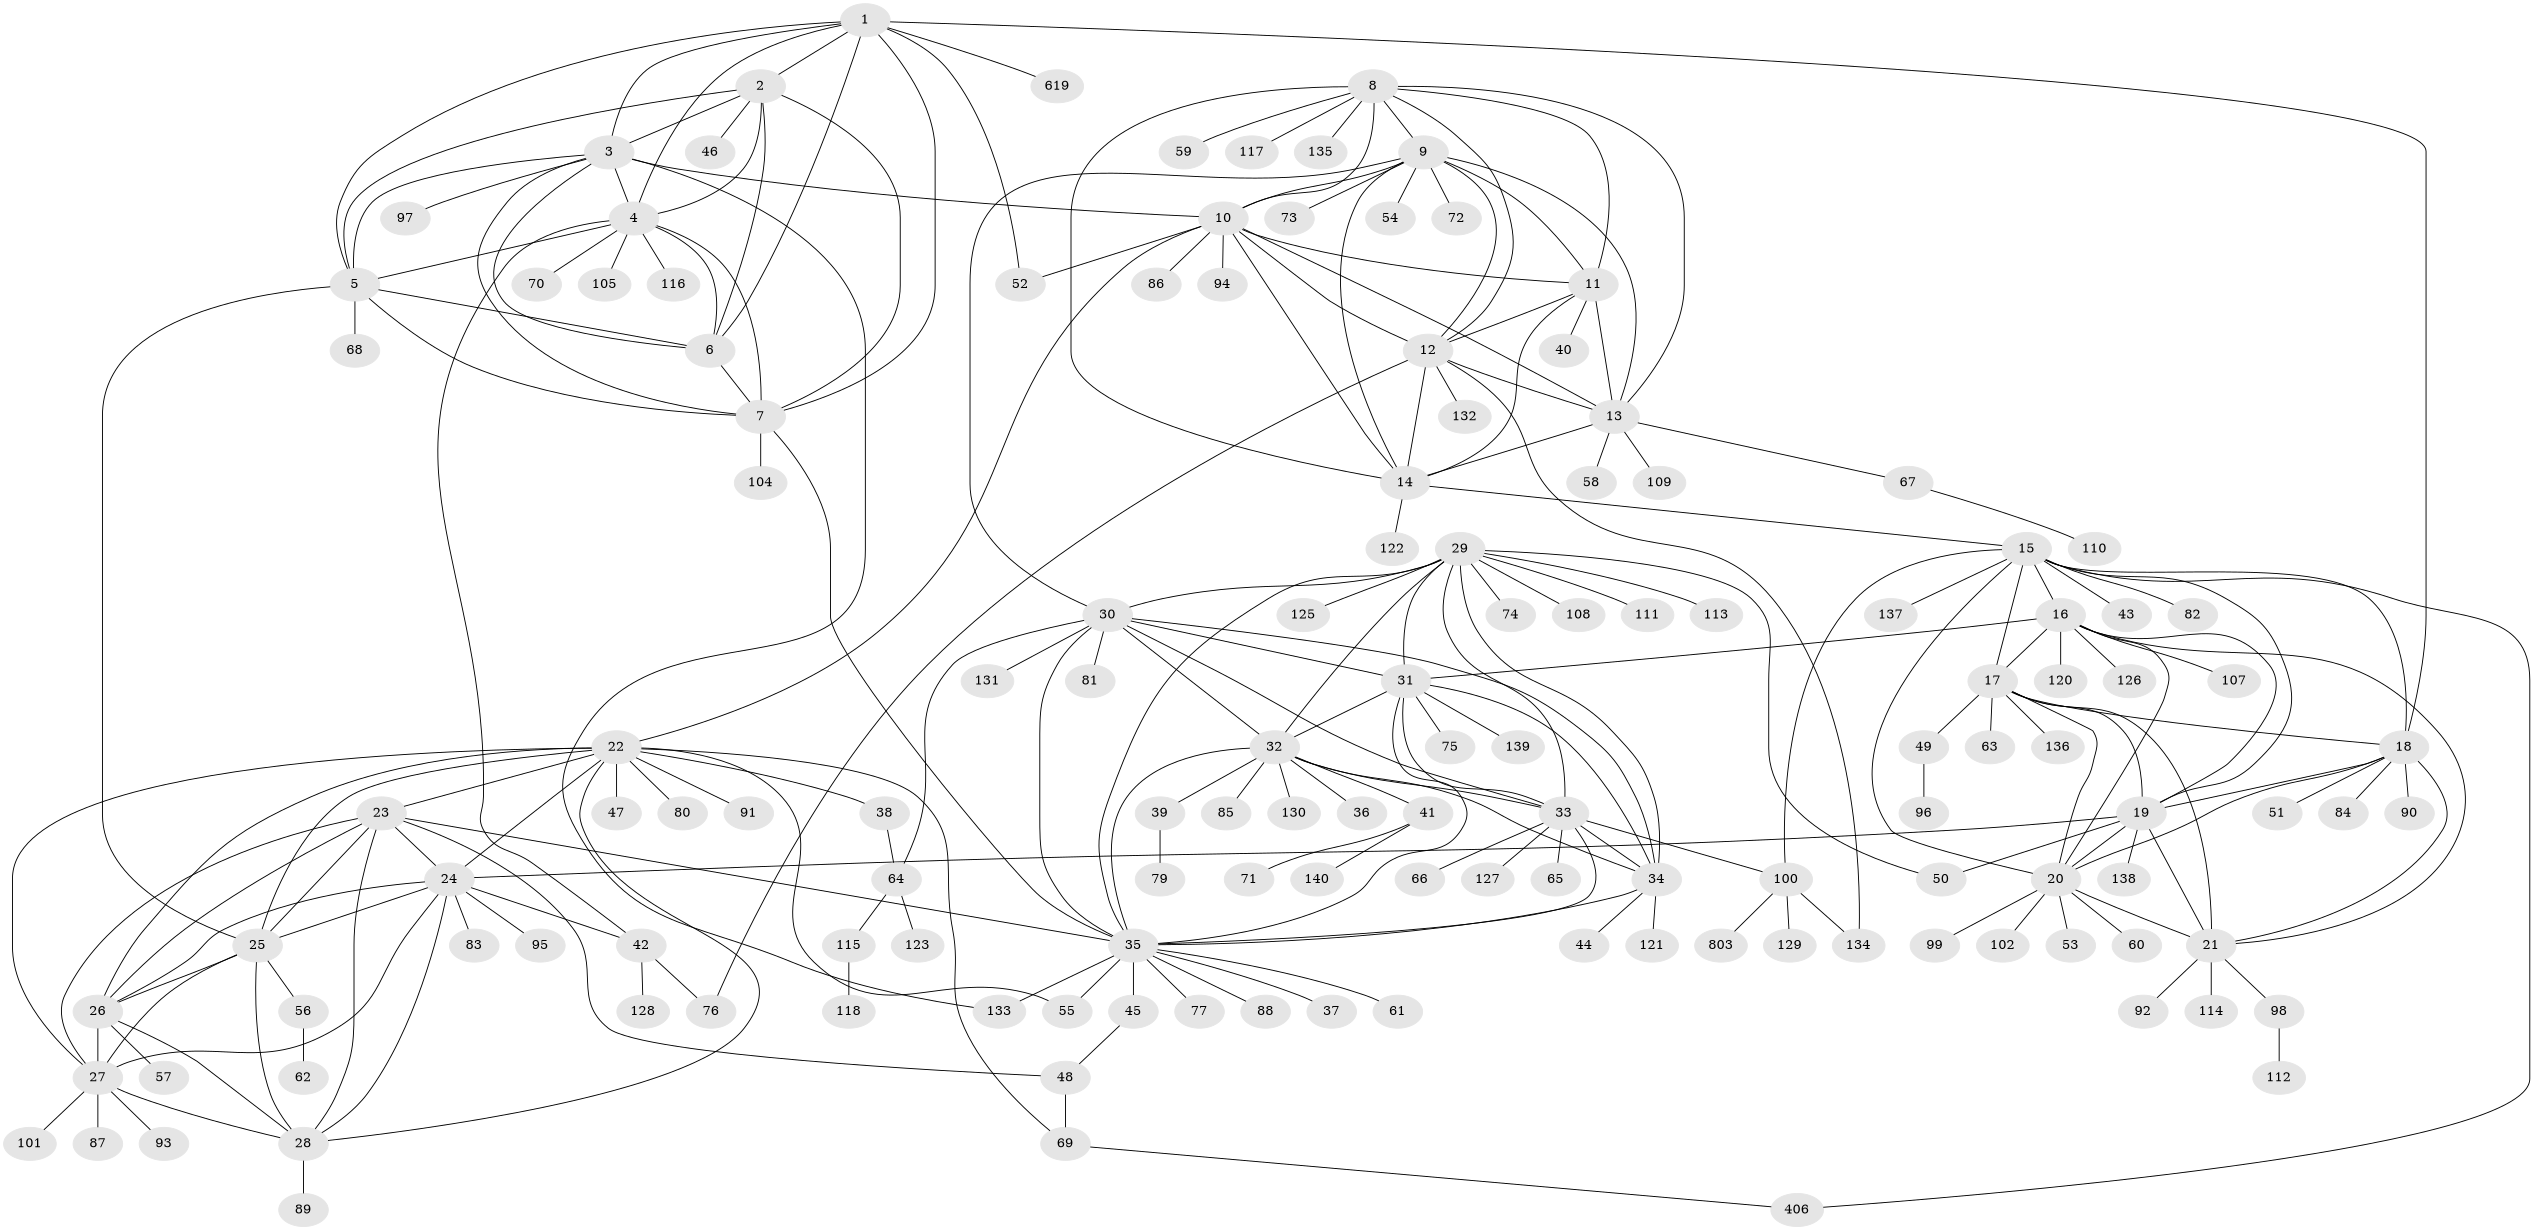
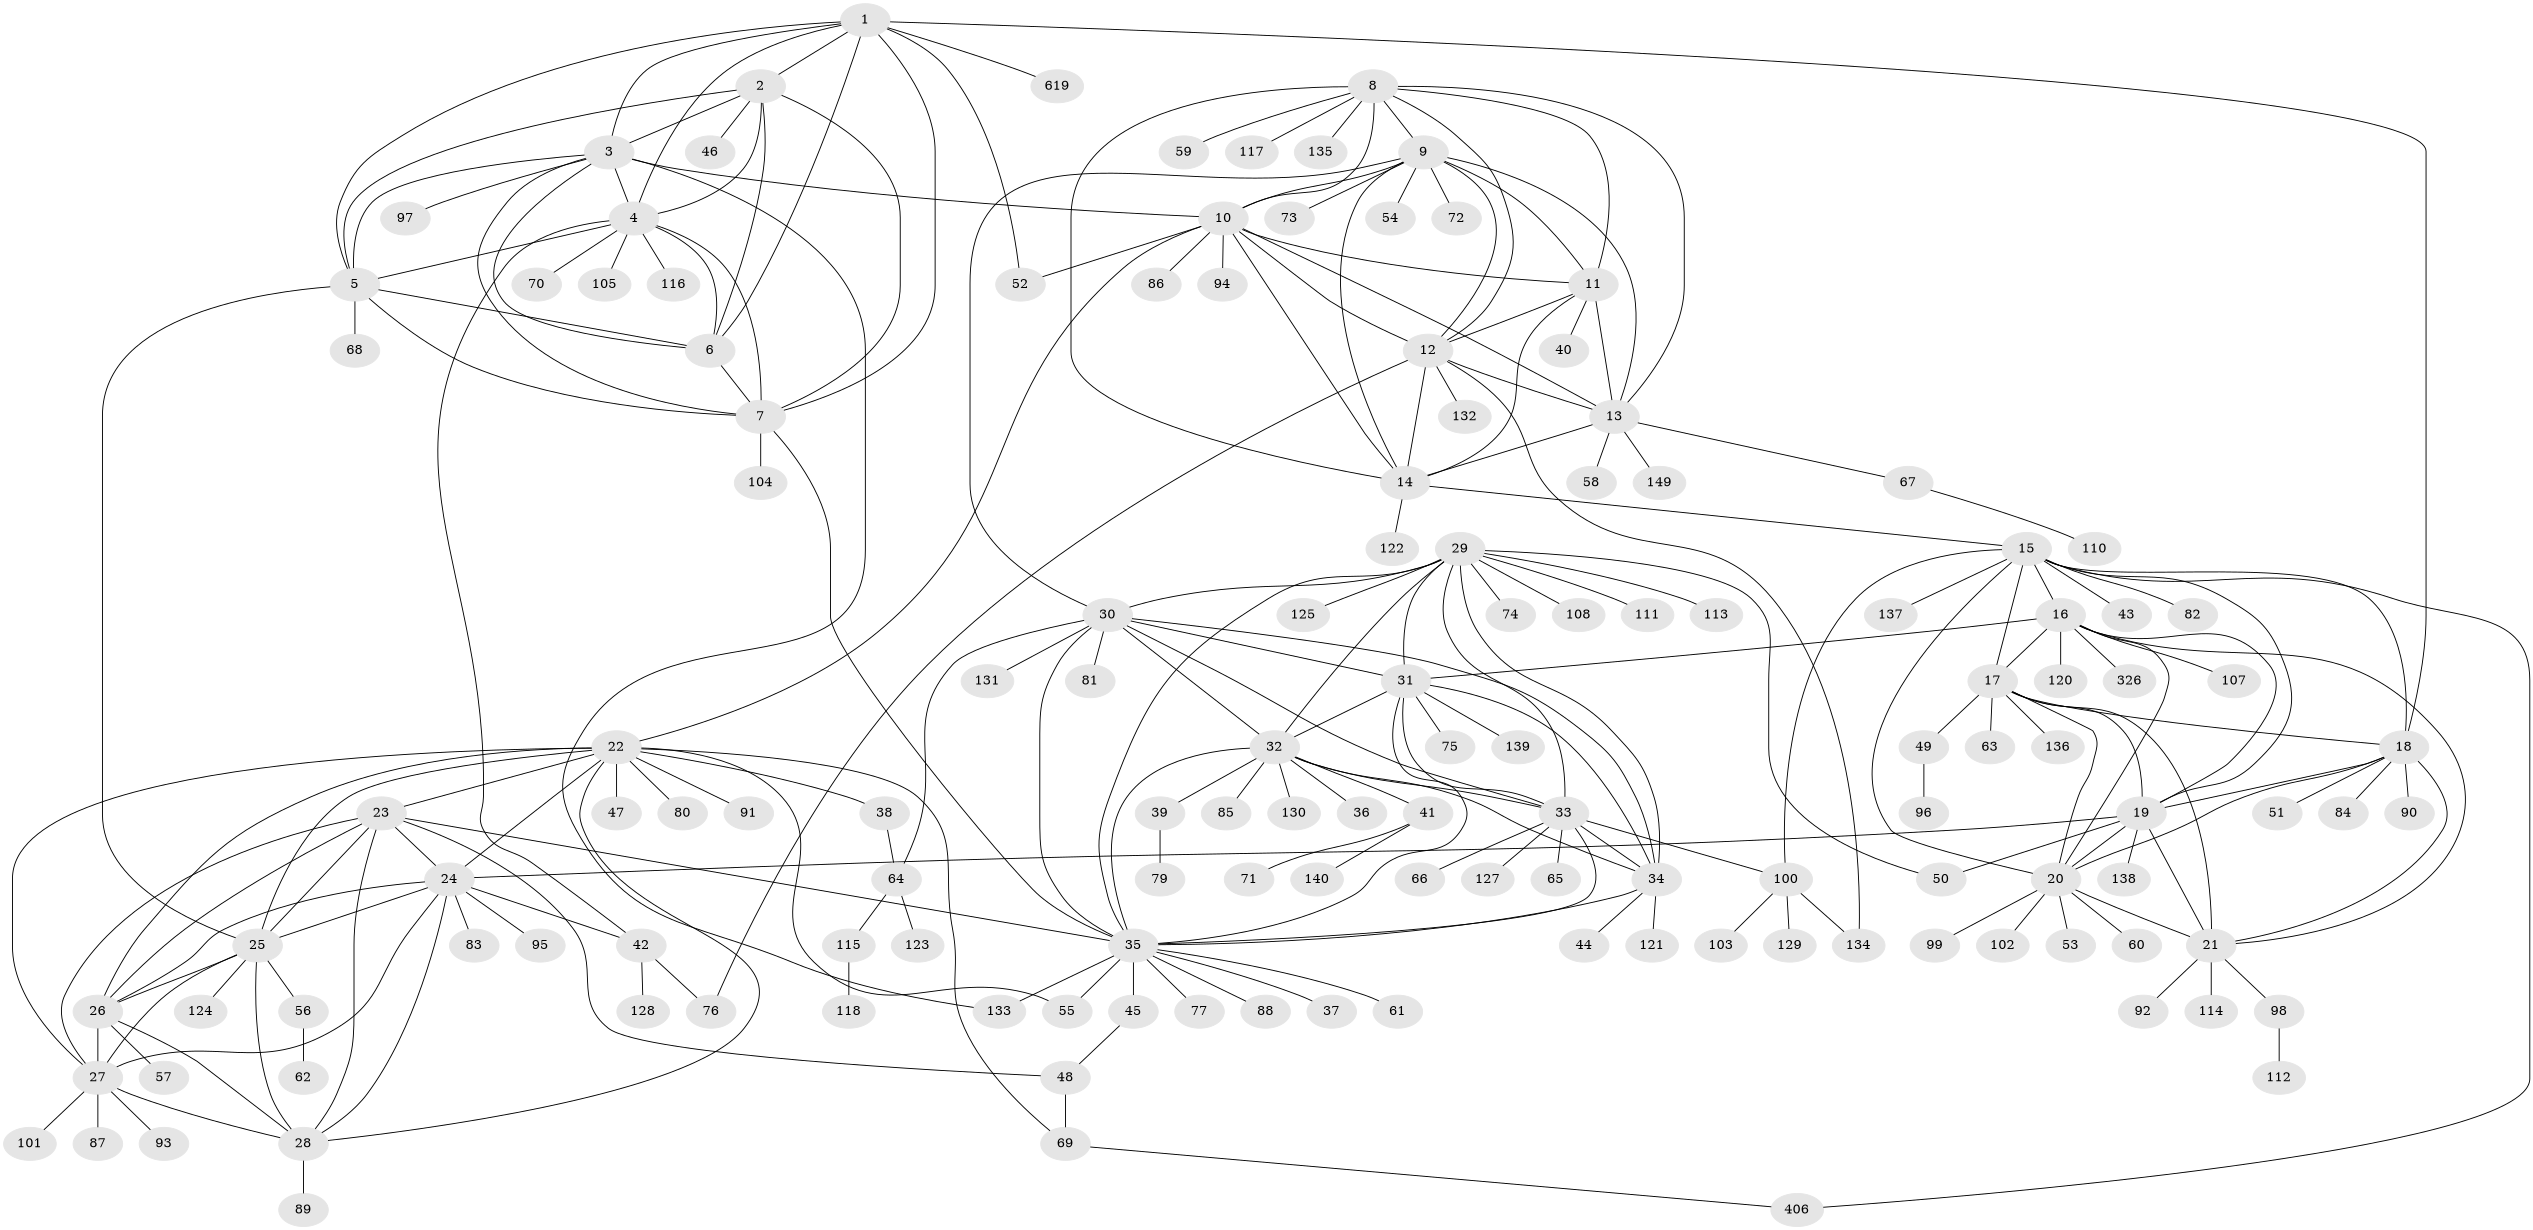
node "109": label "109" -> "149"
node "126": label "126" -> "326"
node "803": label "803" -> "103"
node "124": added
